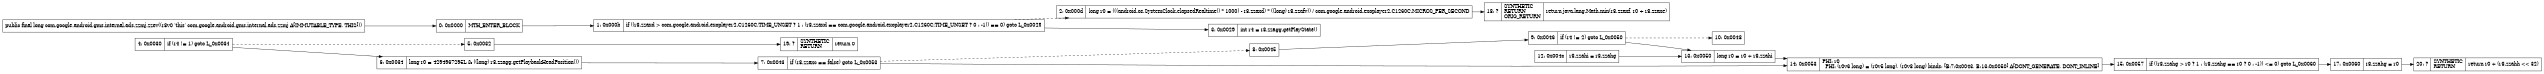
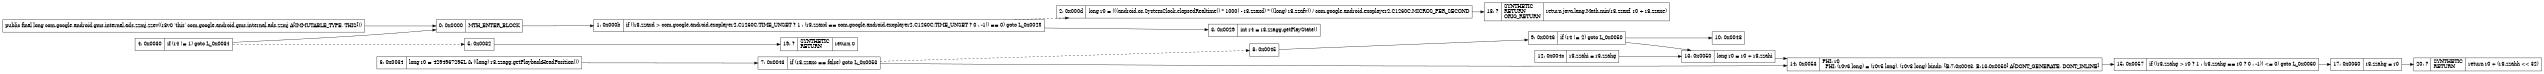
edge "9: 0x0046" -> "10: 0x0048": style dashed -> solid
edge "4: 0x0030" -> "6: 0x0034": now "4: 0x0030" -> "0: 0x0000"
